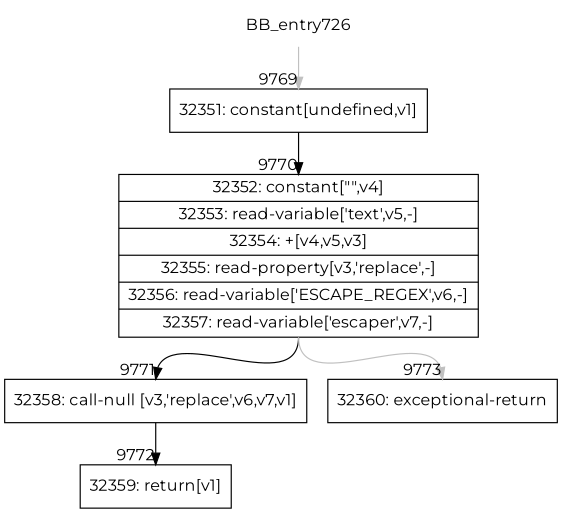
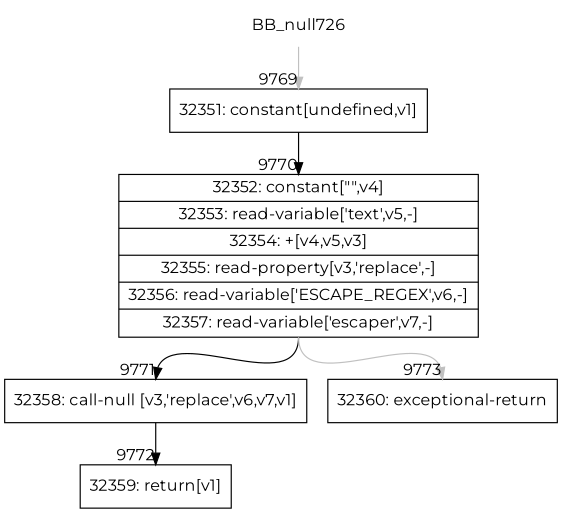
node "BB_entry726": label "BB_entry726" -> "BB_null726"
